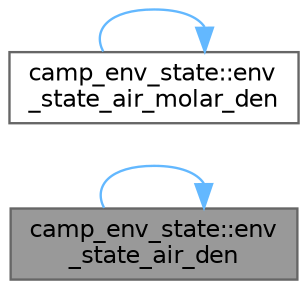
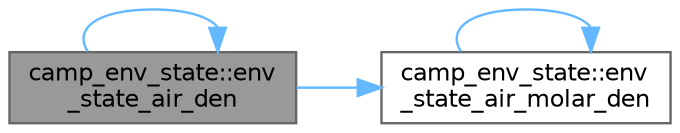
edge "camp_env_state::env _state_air_den" -> "camp_env_state::env _state_air_molar_den": added
